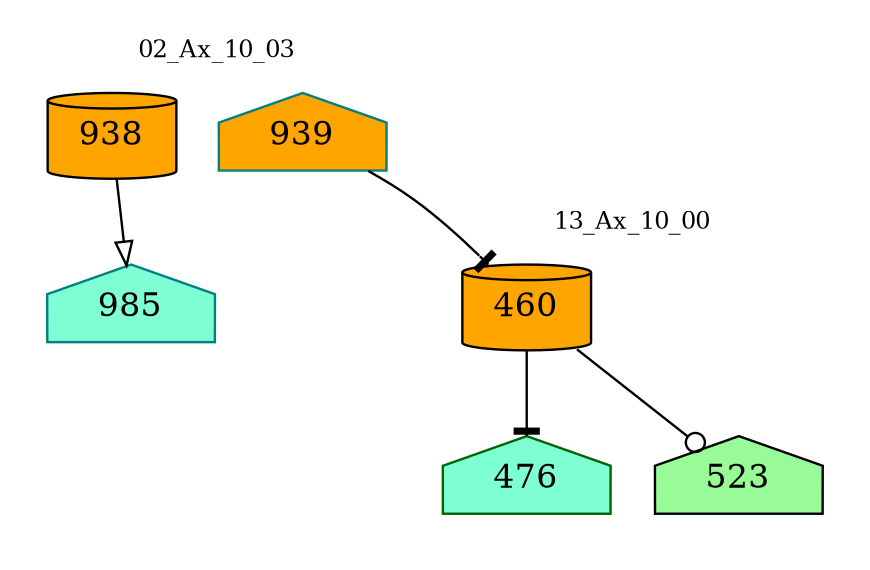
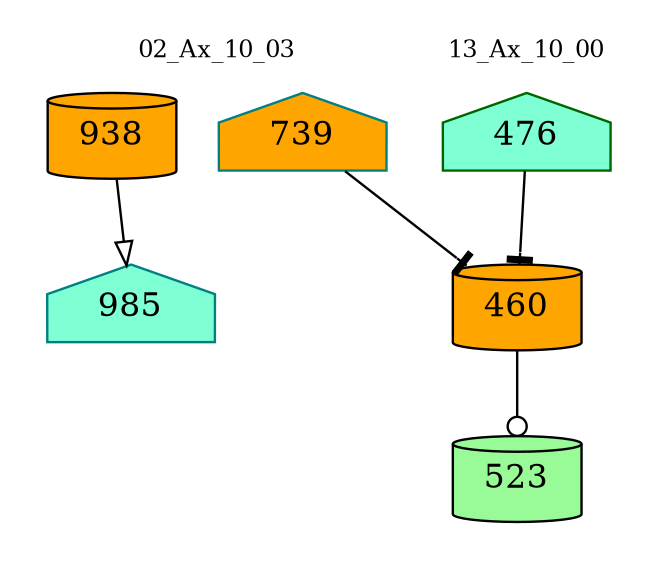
node "939": label "939" -> "739"
edge "460" -> "476": reversed
node "523": shape house -> cylinder
